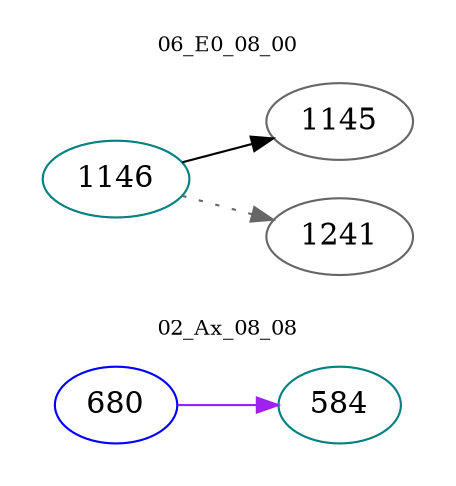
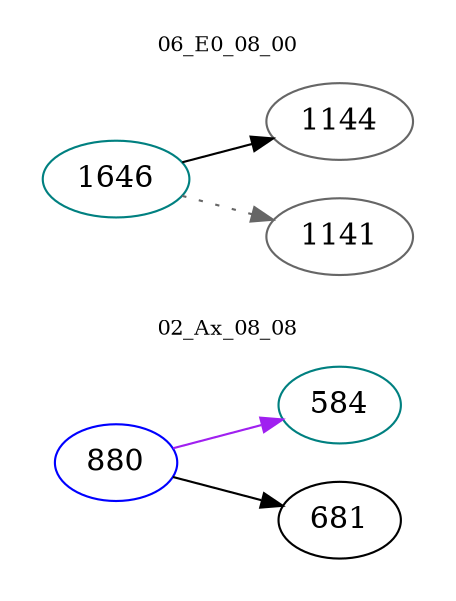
node "1145": label "1145" -> "1144"
node "1146": label "1146" -> "1646"
node "1241": label "1241" -> "1141"
node "680": label "680" -> "880"
node "681": added
